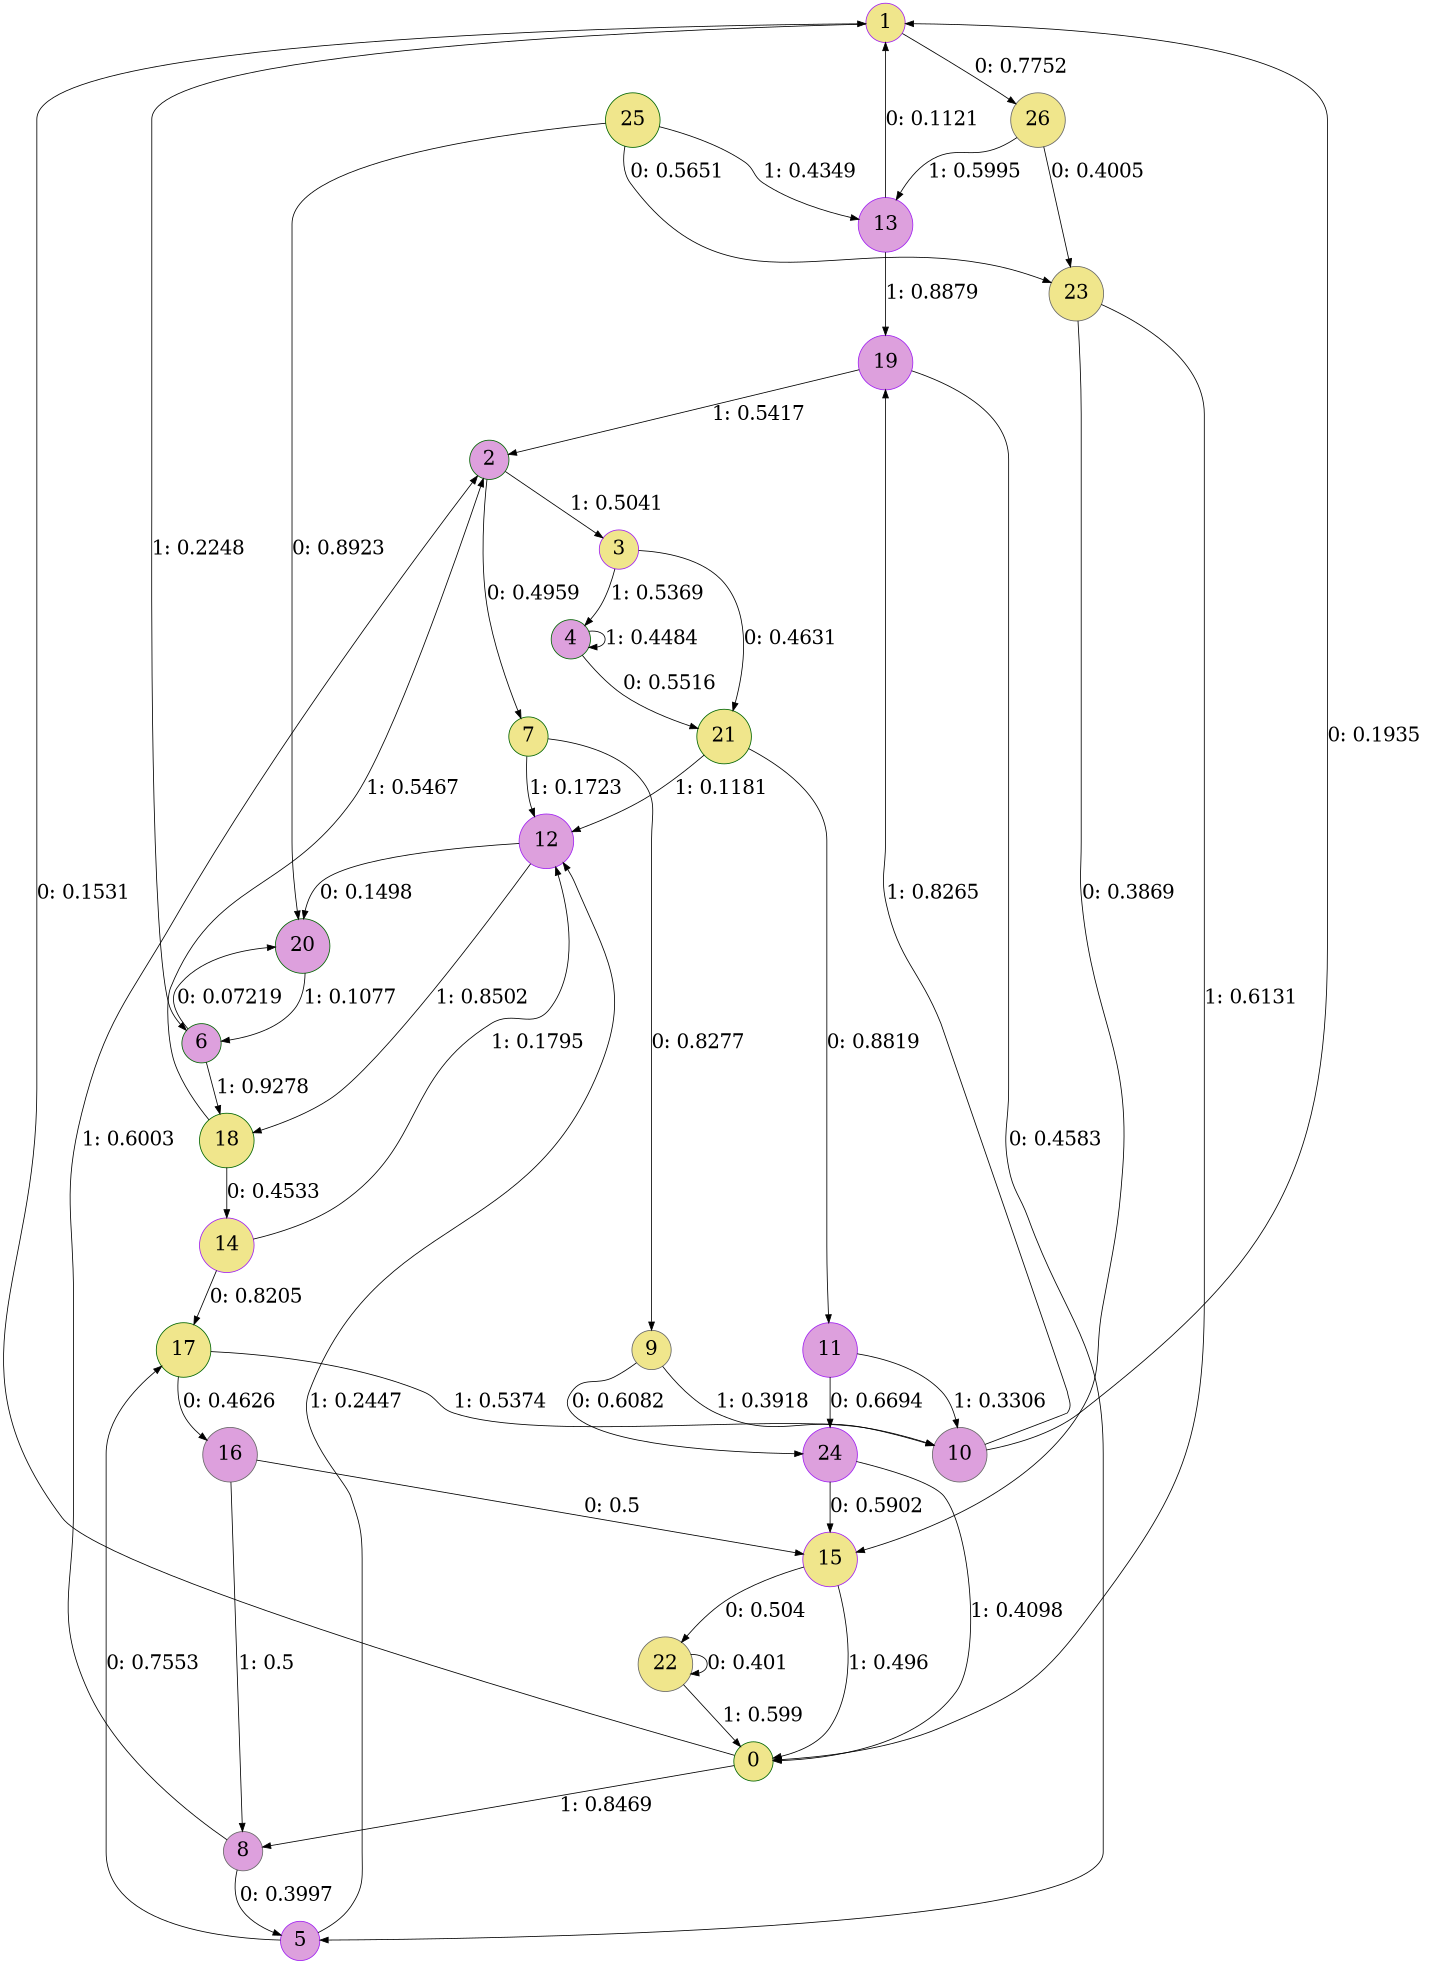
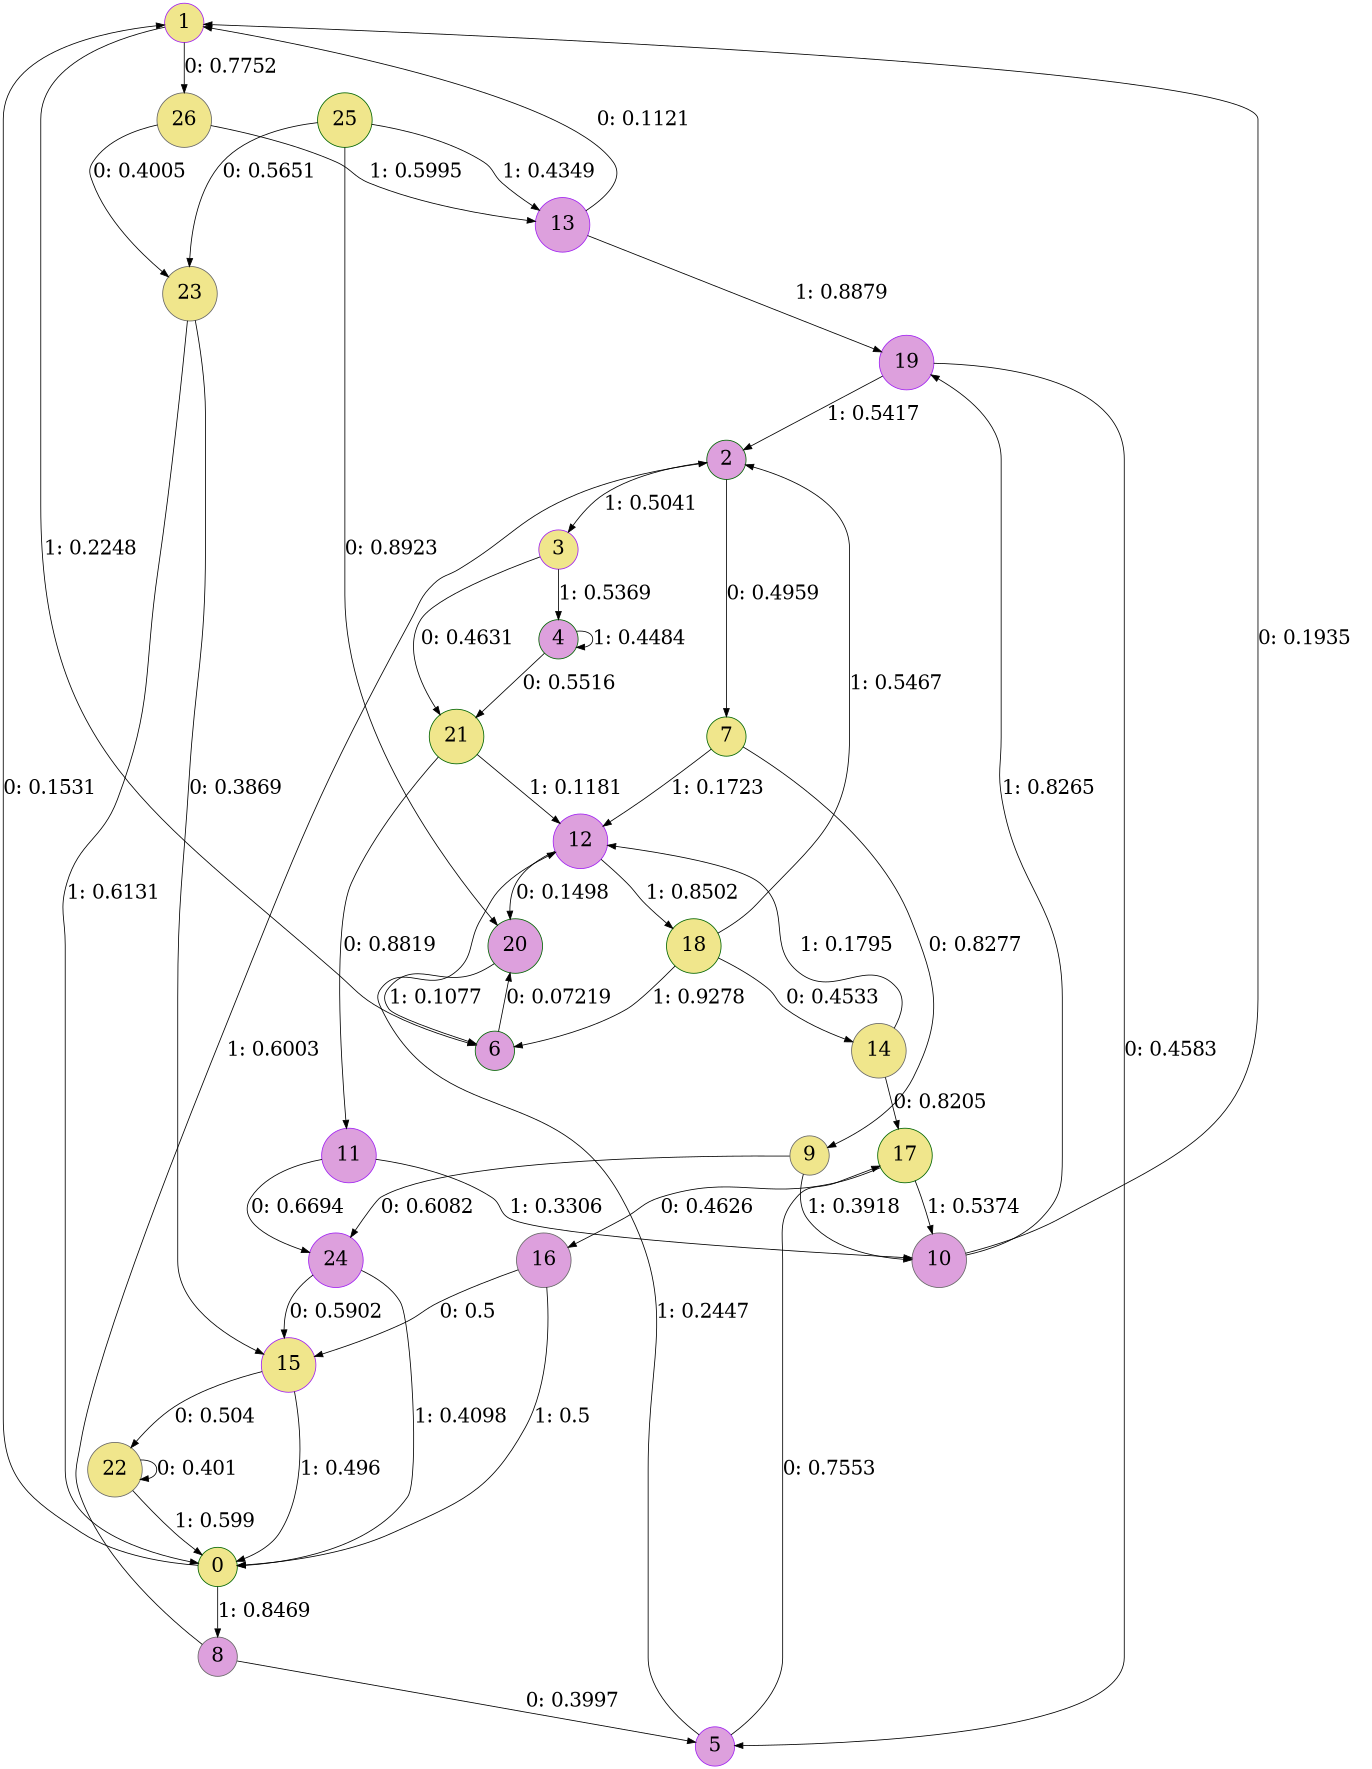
edge "6" -> "18": reversed
node "14": color purple -> gray40
edge "16" -> "8": now "16" -> "0"
